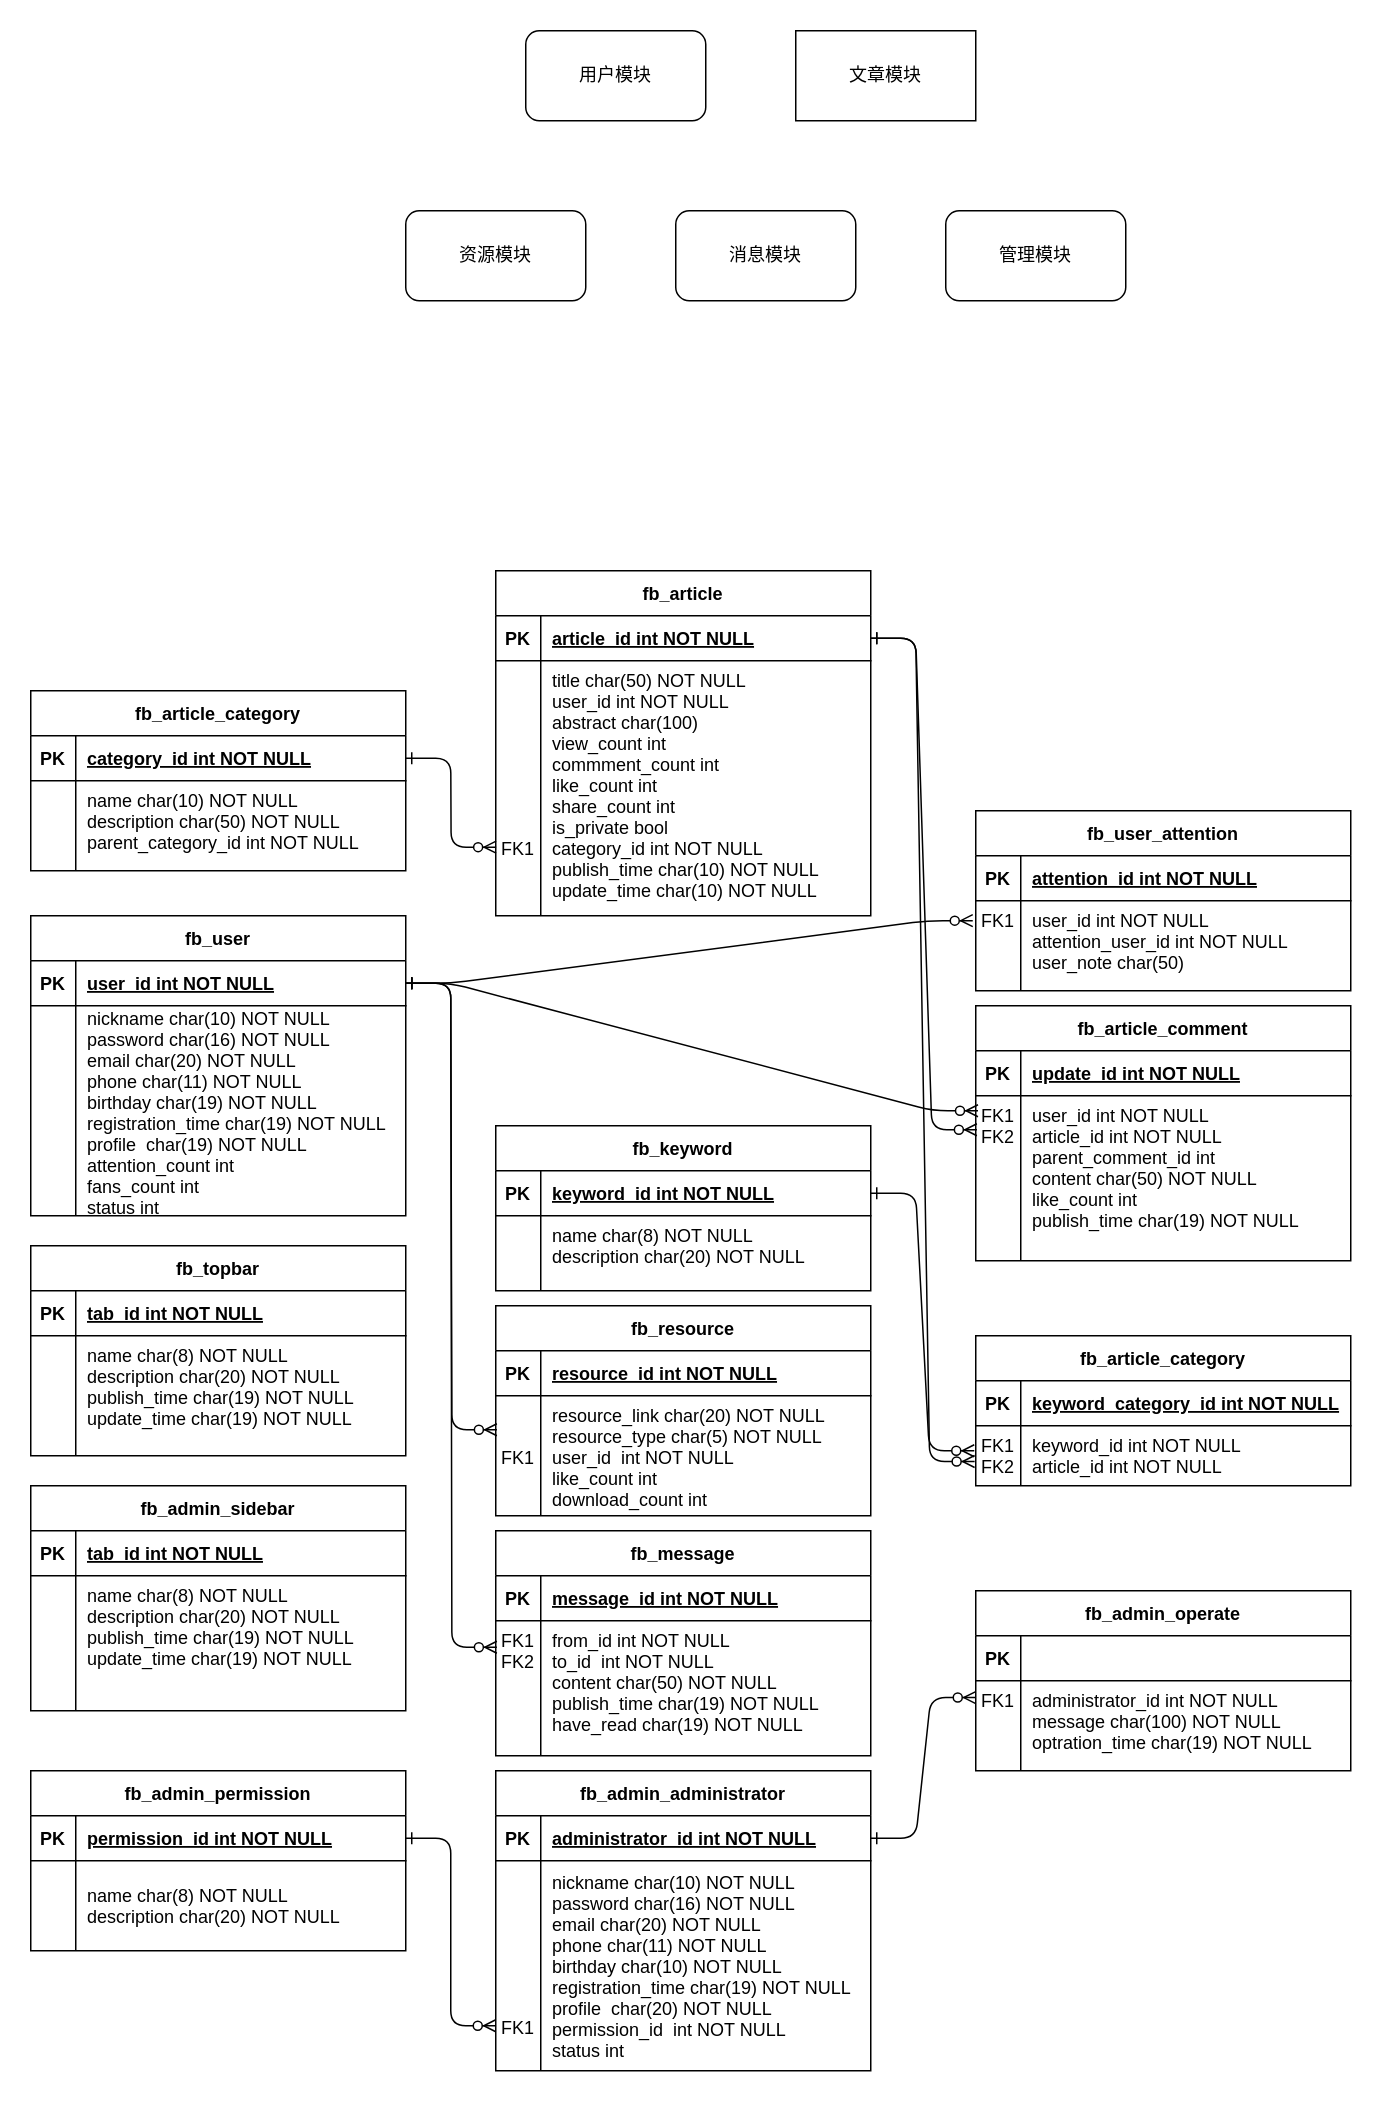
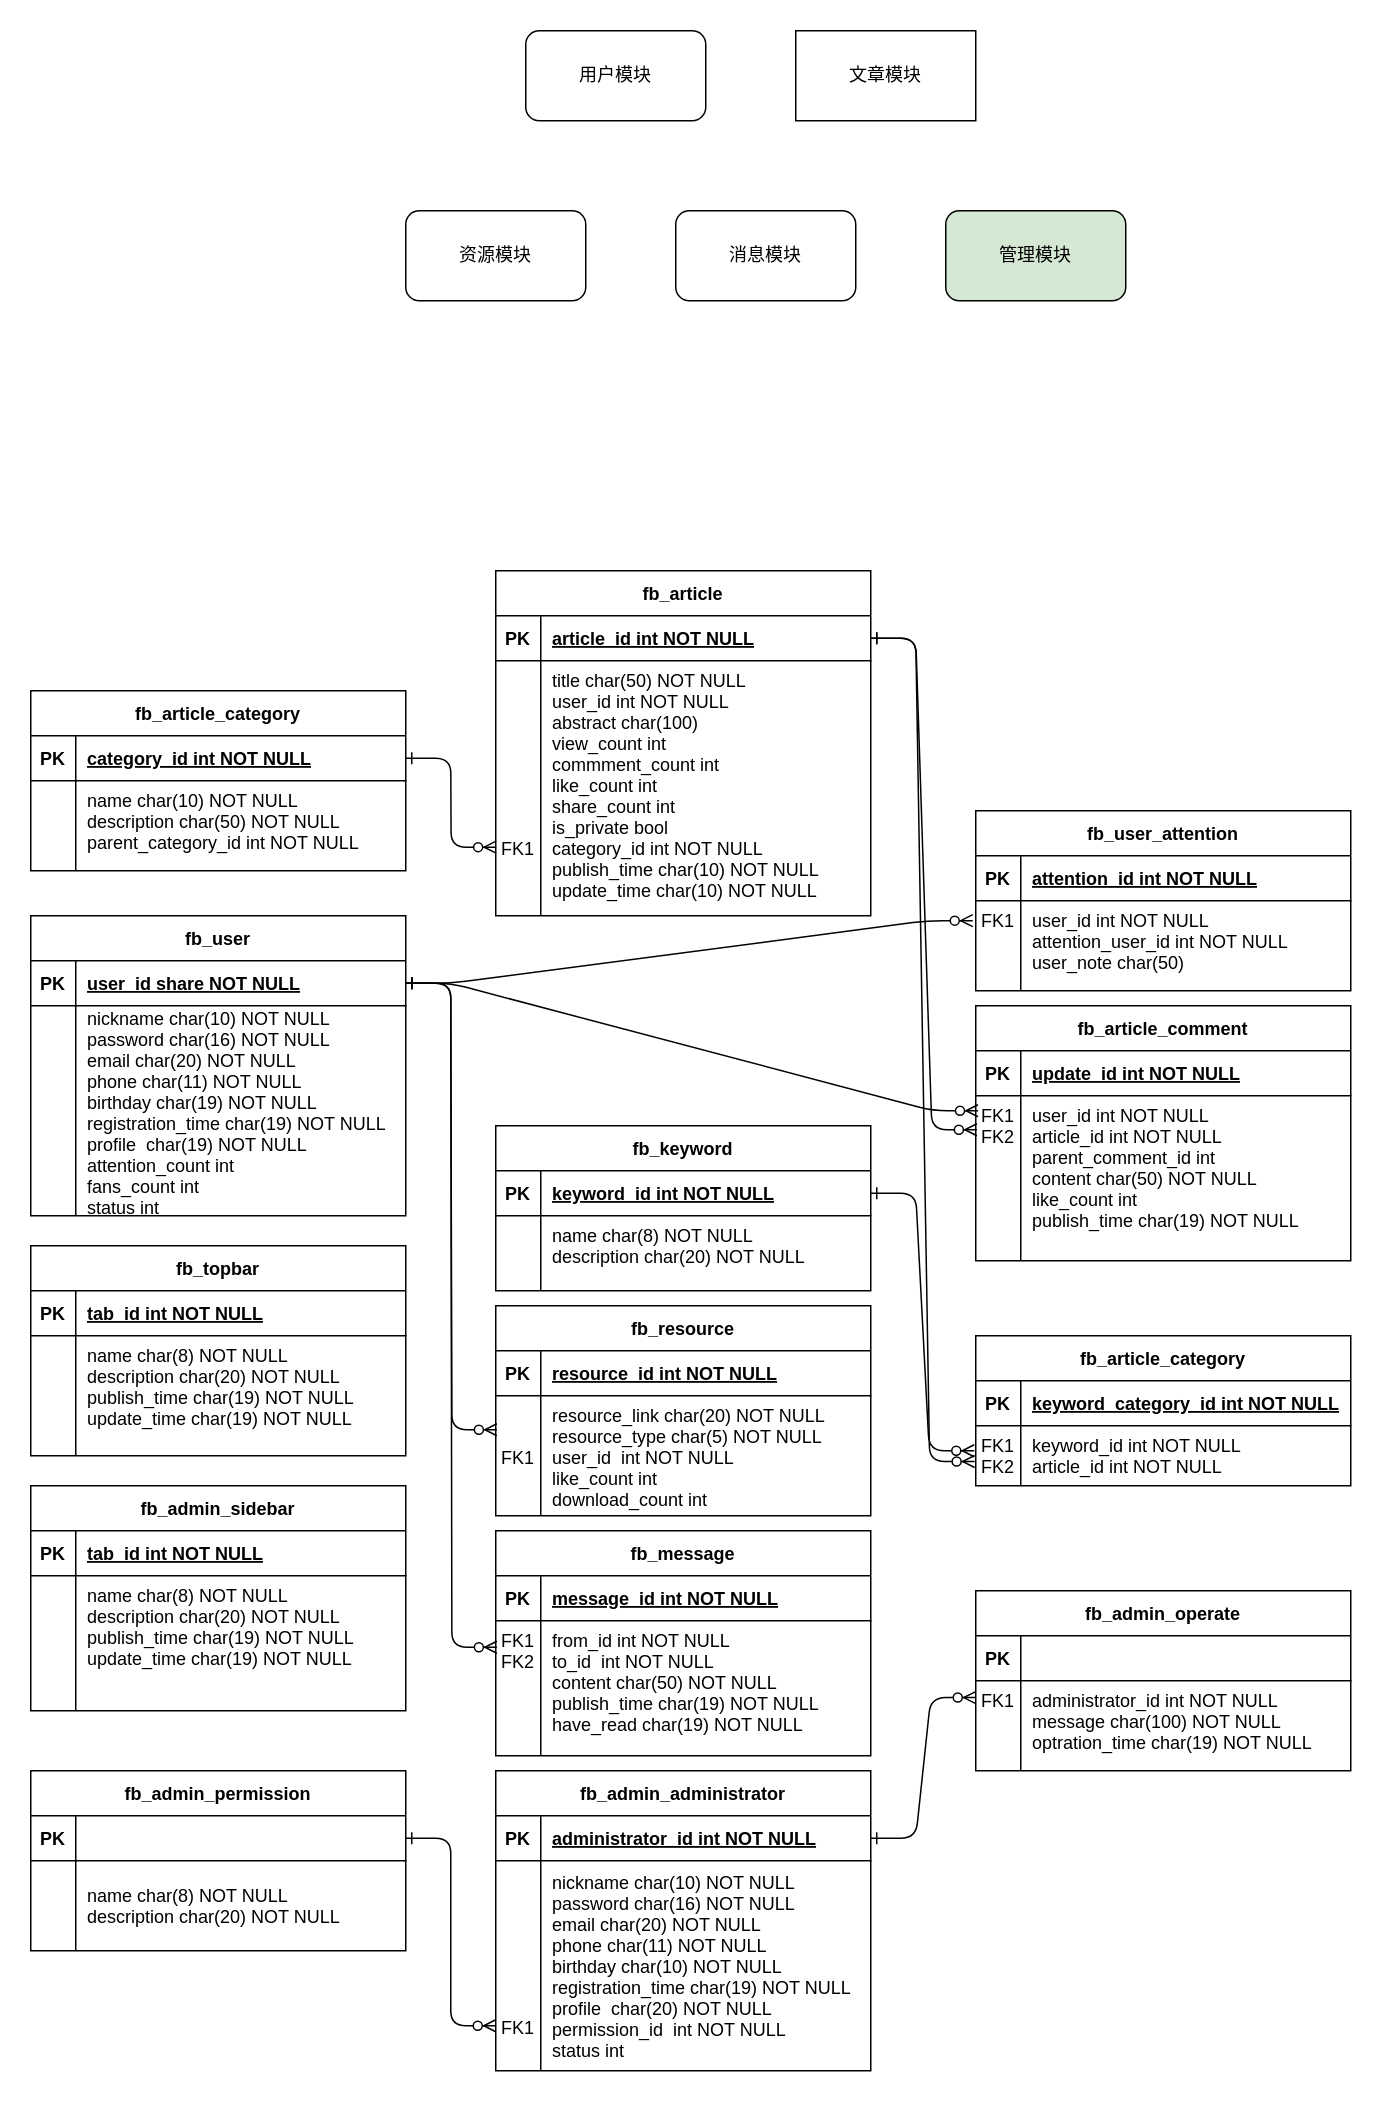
node "管理模块": fillcolor #ffffff -> #d5e8d4
node "user_id int NOT NULL": label "user_id int NOT NULL" -> "user_id share NOT NULL"
node "permission_id int NOT NULL": removed
